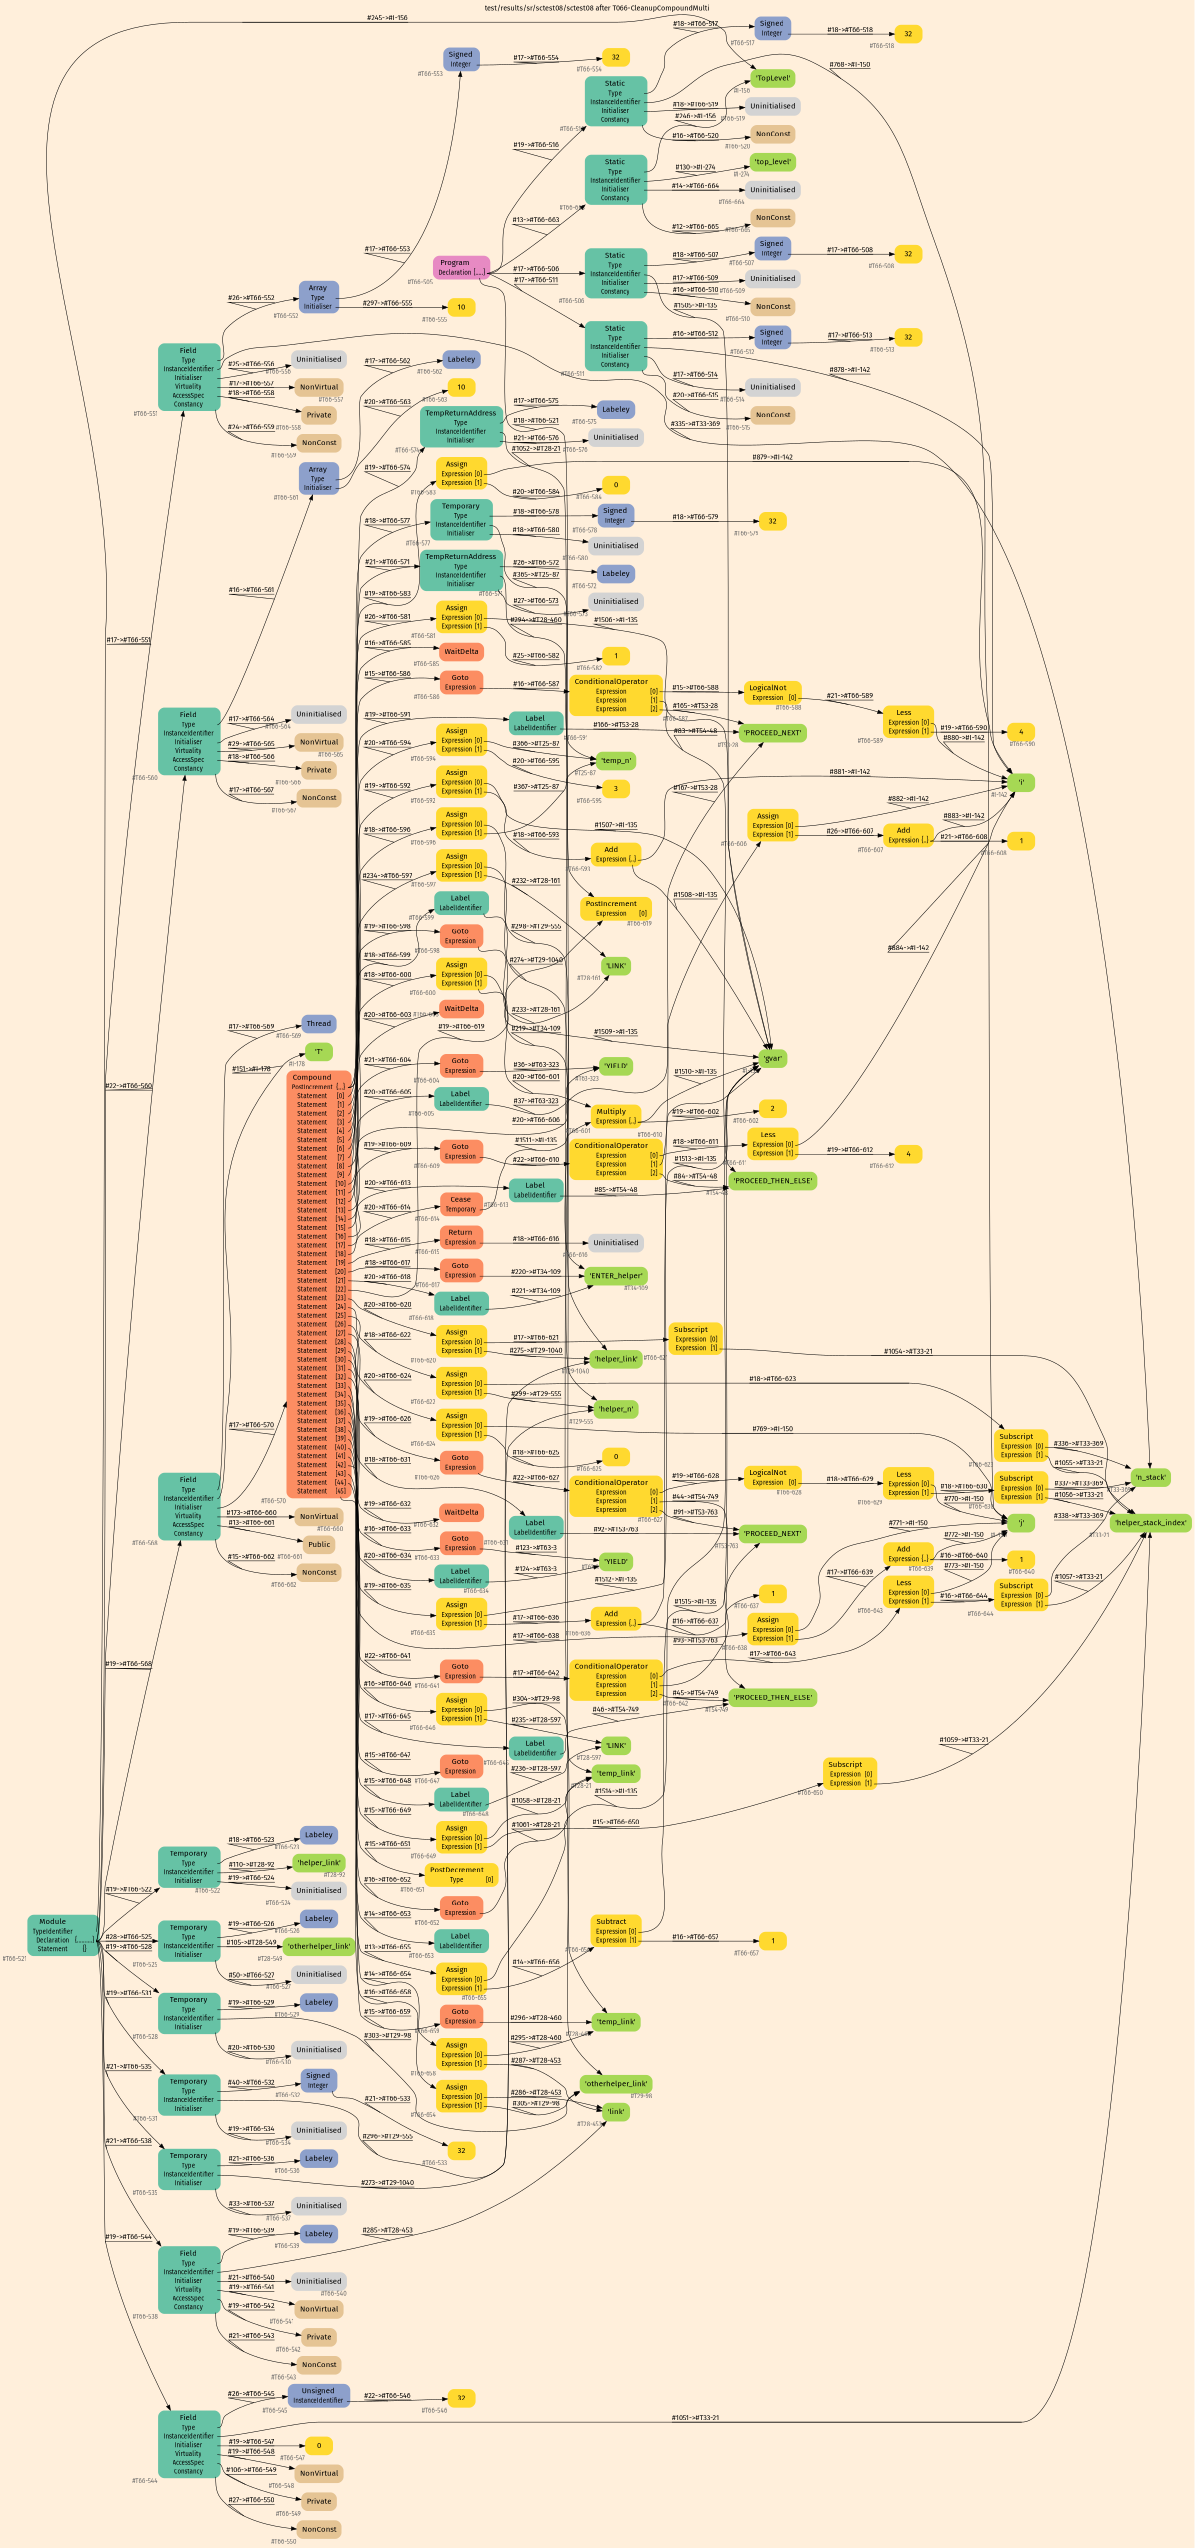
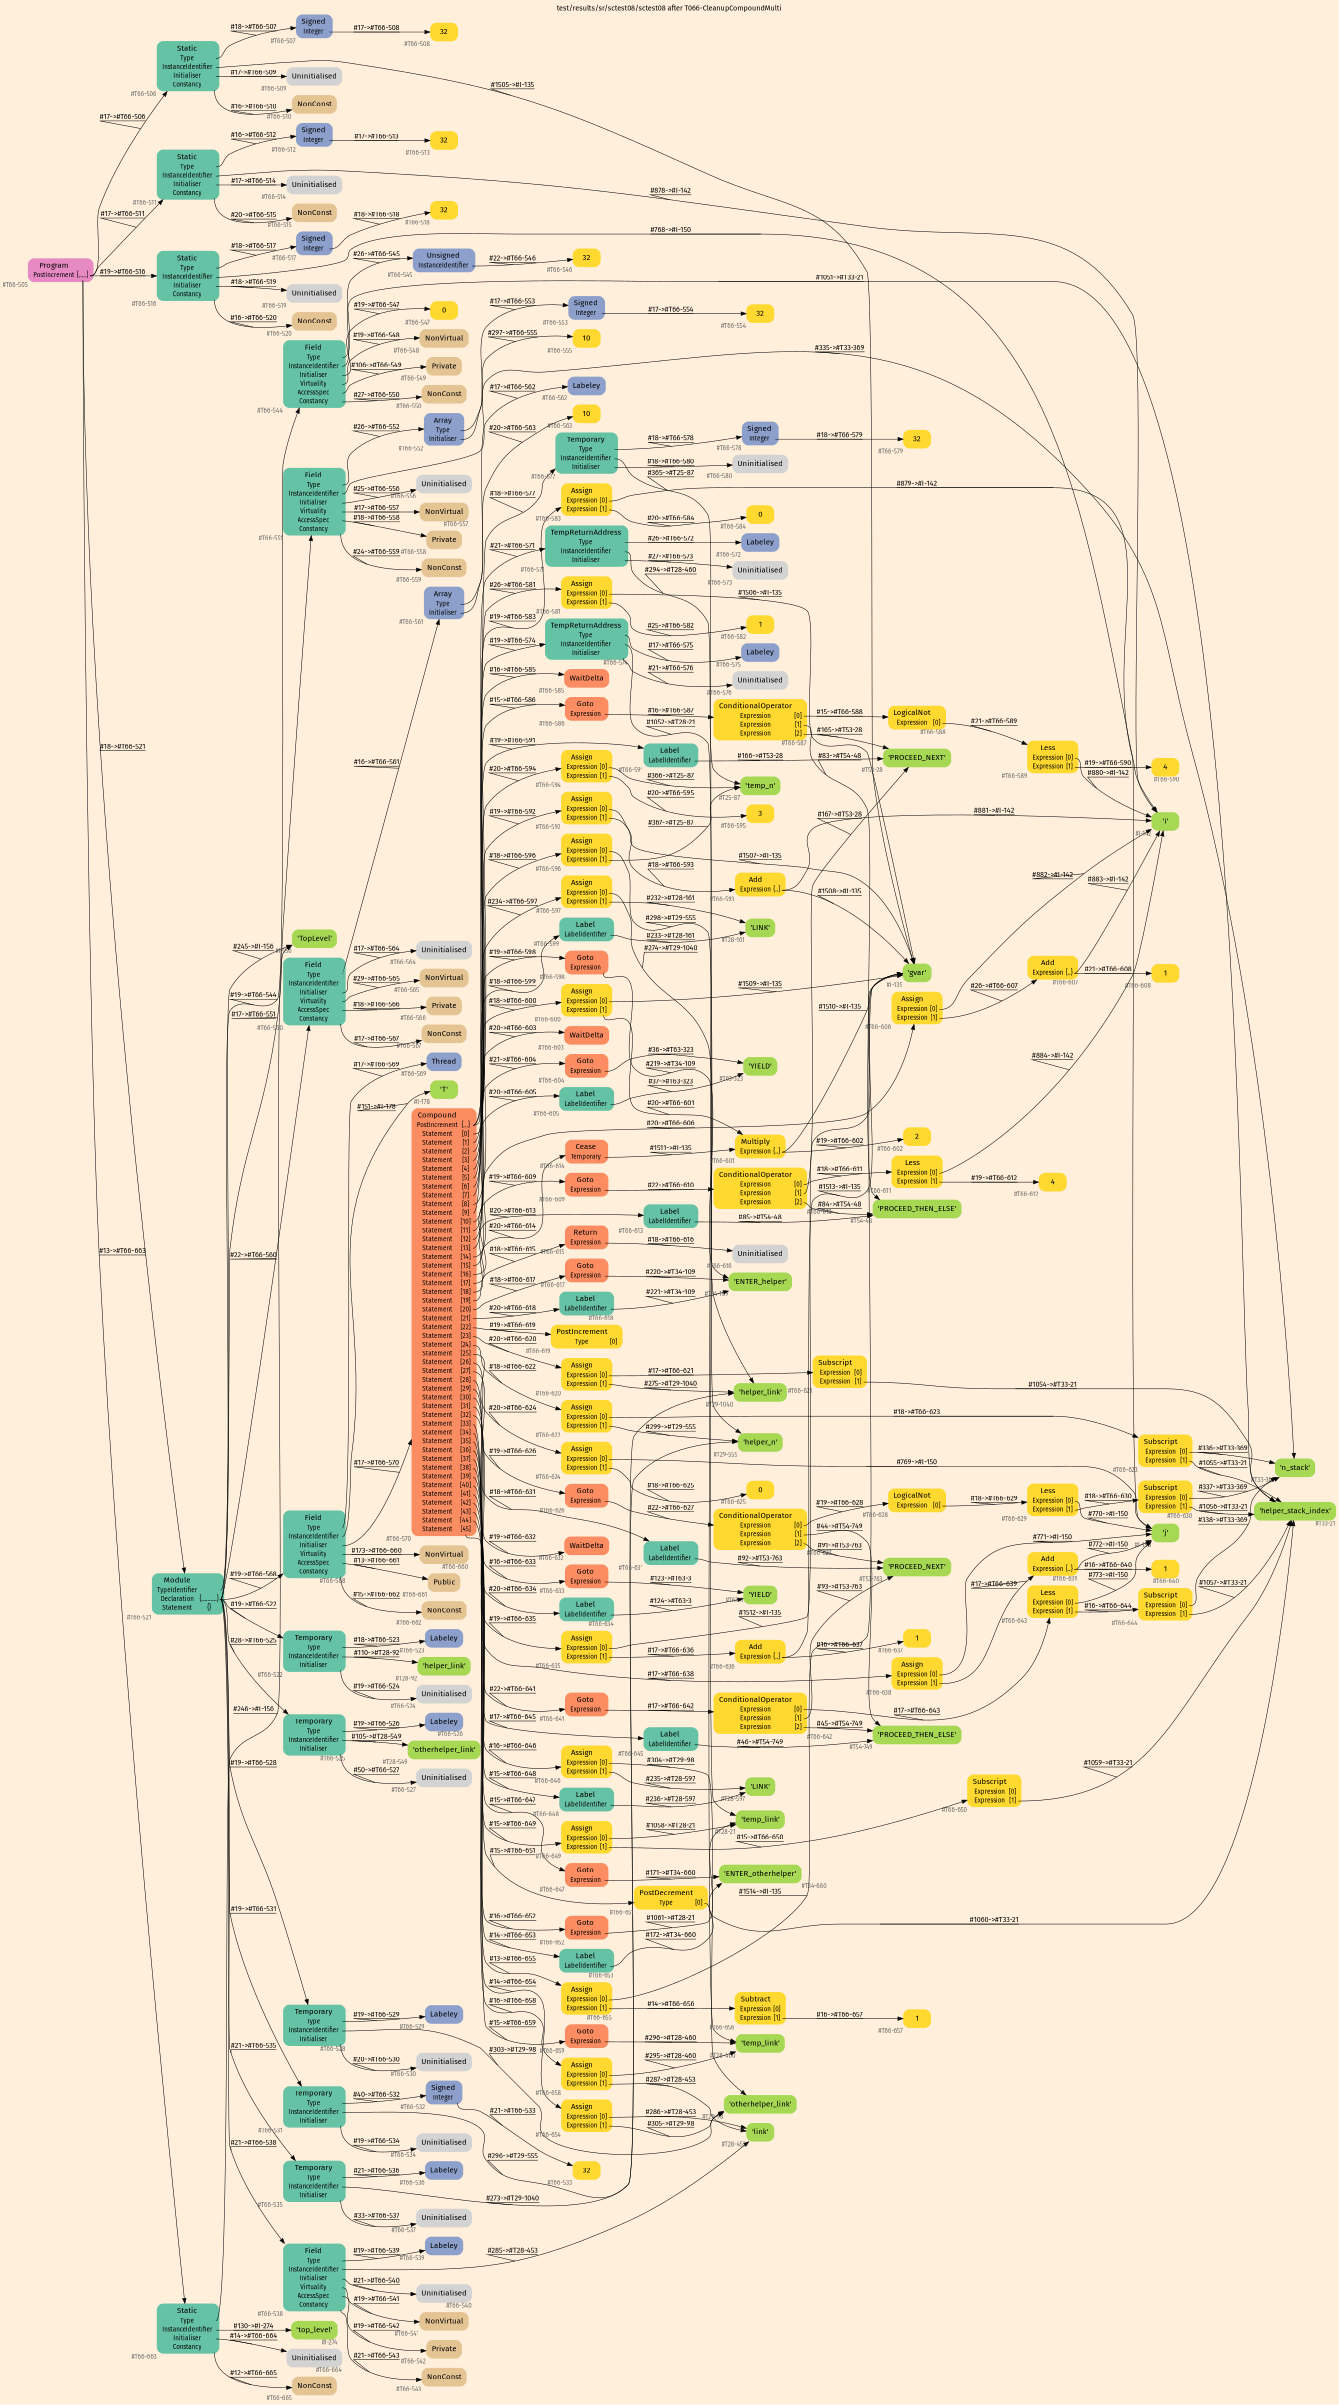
node "Program": text "Declaration" -> "PostIncrement"
edge "Program" -> "PostIncrement": now "Program" -> "Module"
node "PostIncrement": text "Expression" -> "Type"
edge "Subtract" -> "'gvar'": removed, label "#1515->#I-135"
node "'ENTER_otherhelper'": added
edge "PostDecrement" -> "'helper_stack_index'": added, label "#1060->#T33-21"
